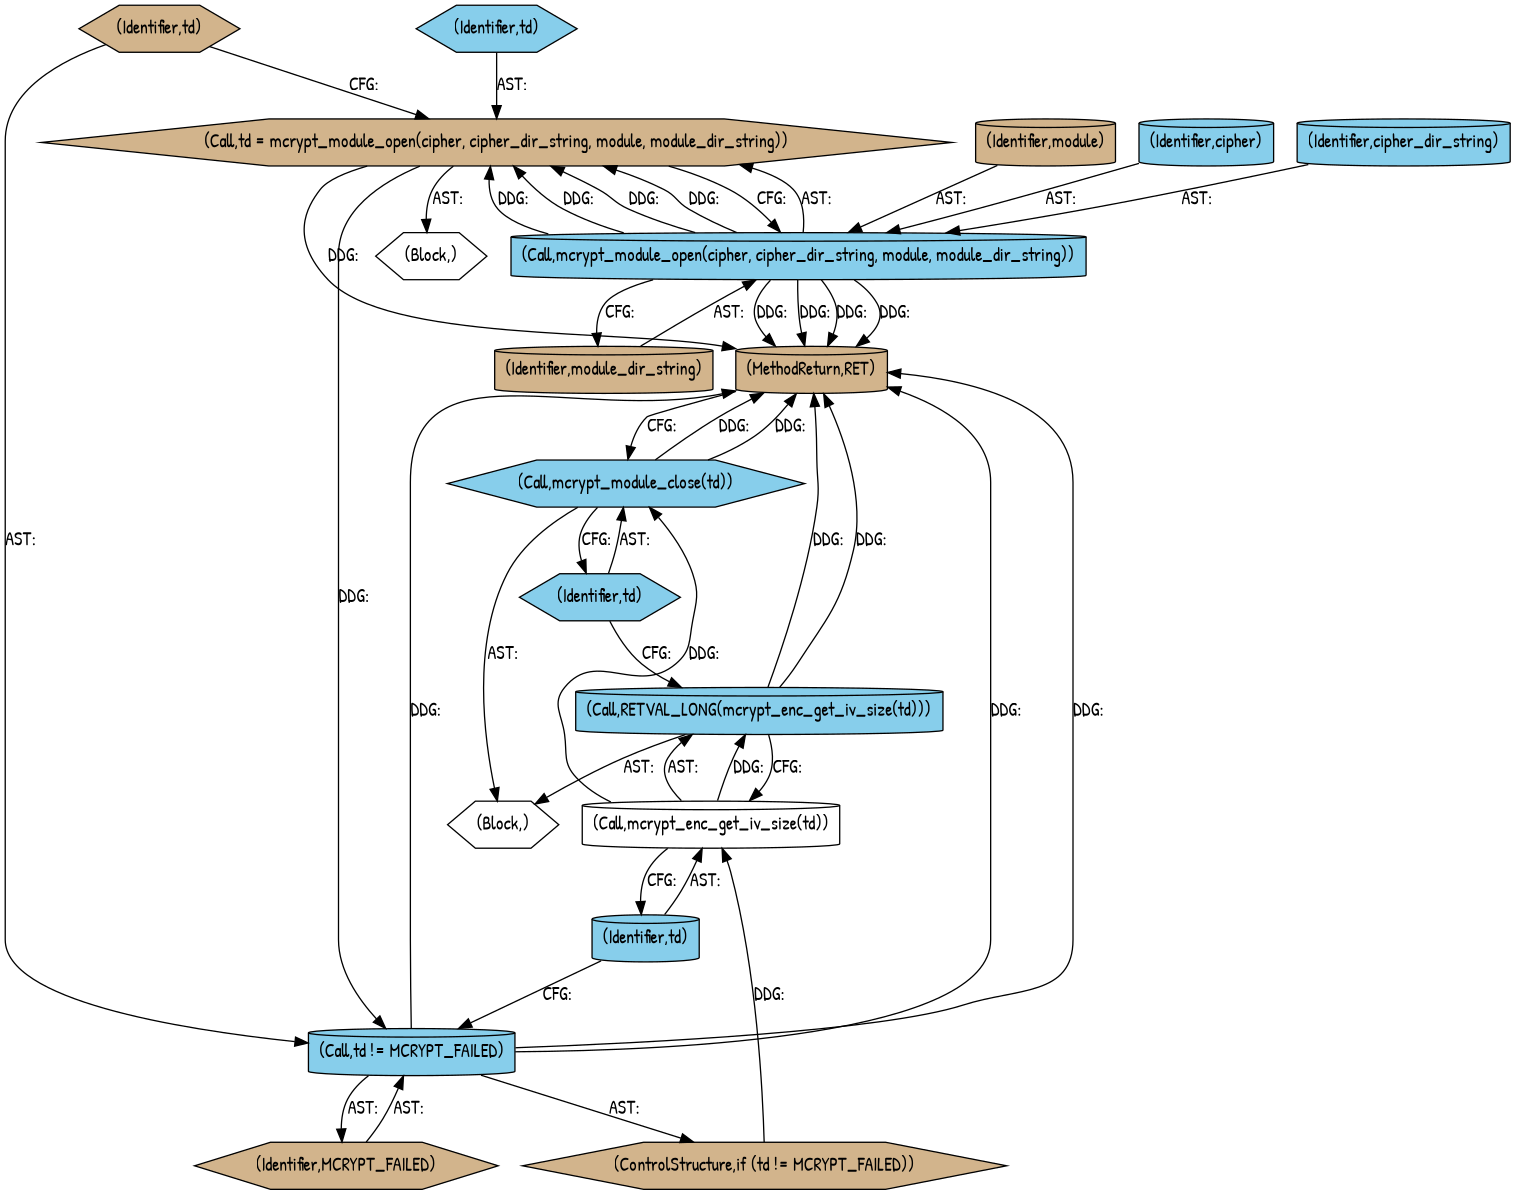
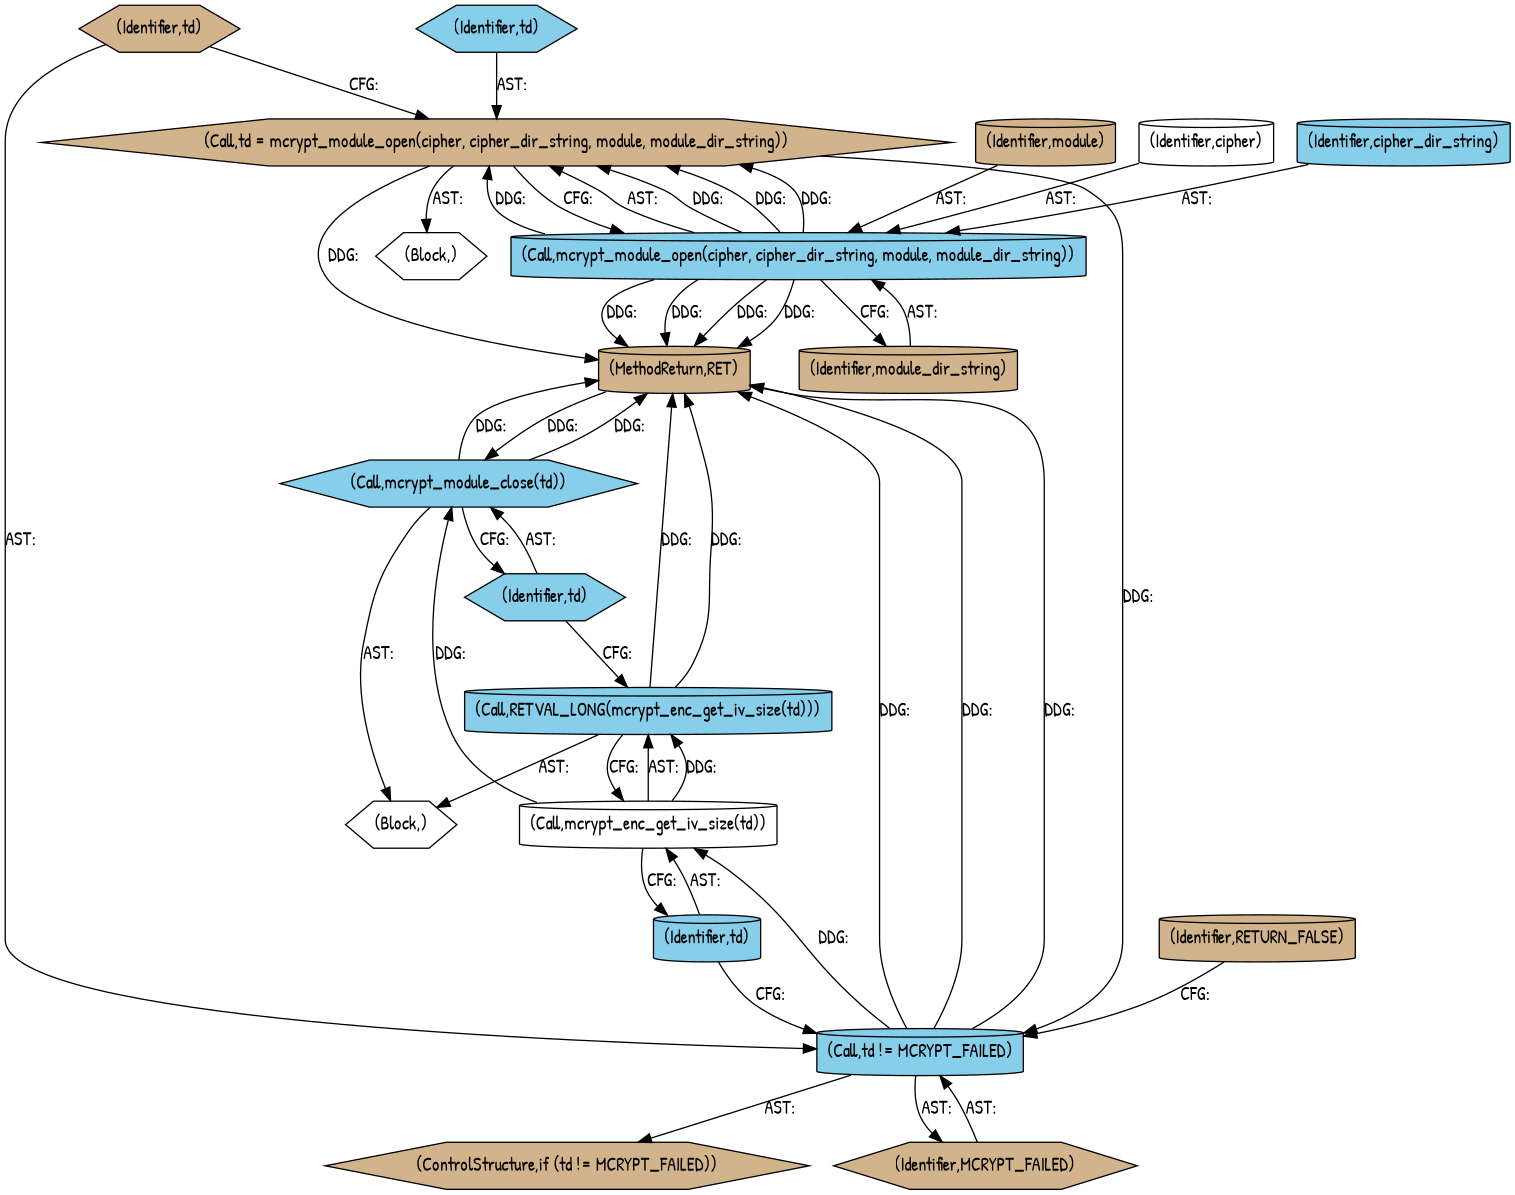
node "(Identifier,cipher)": fillcolor skyblue -> white
edge "(MethodReturn,RET)" -> "(Call,mcrypt_module_close(td))": label "CFG: " -> "DDG: "
node "(Identifier,RETURN_FALSE)": added
edge "(ControlStructure,if (td != MCRYPT_FAILED))" -> "(Call,mcrypt_enc_get_iv_size(td))": now "(Call,td != MCRYPT_FAILED)" -> "(Call,mcrypt_enc_get_iv_size(td))"
